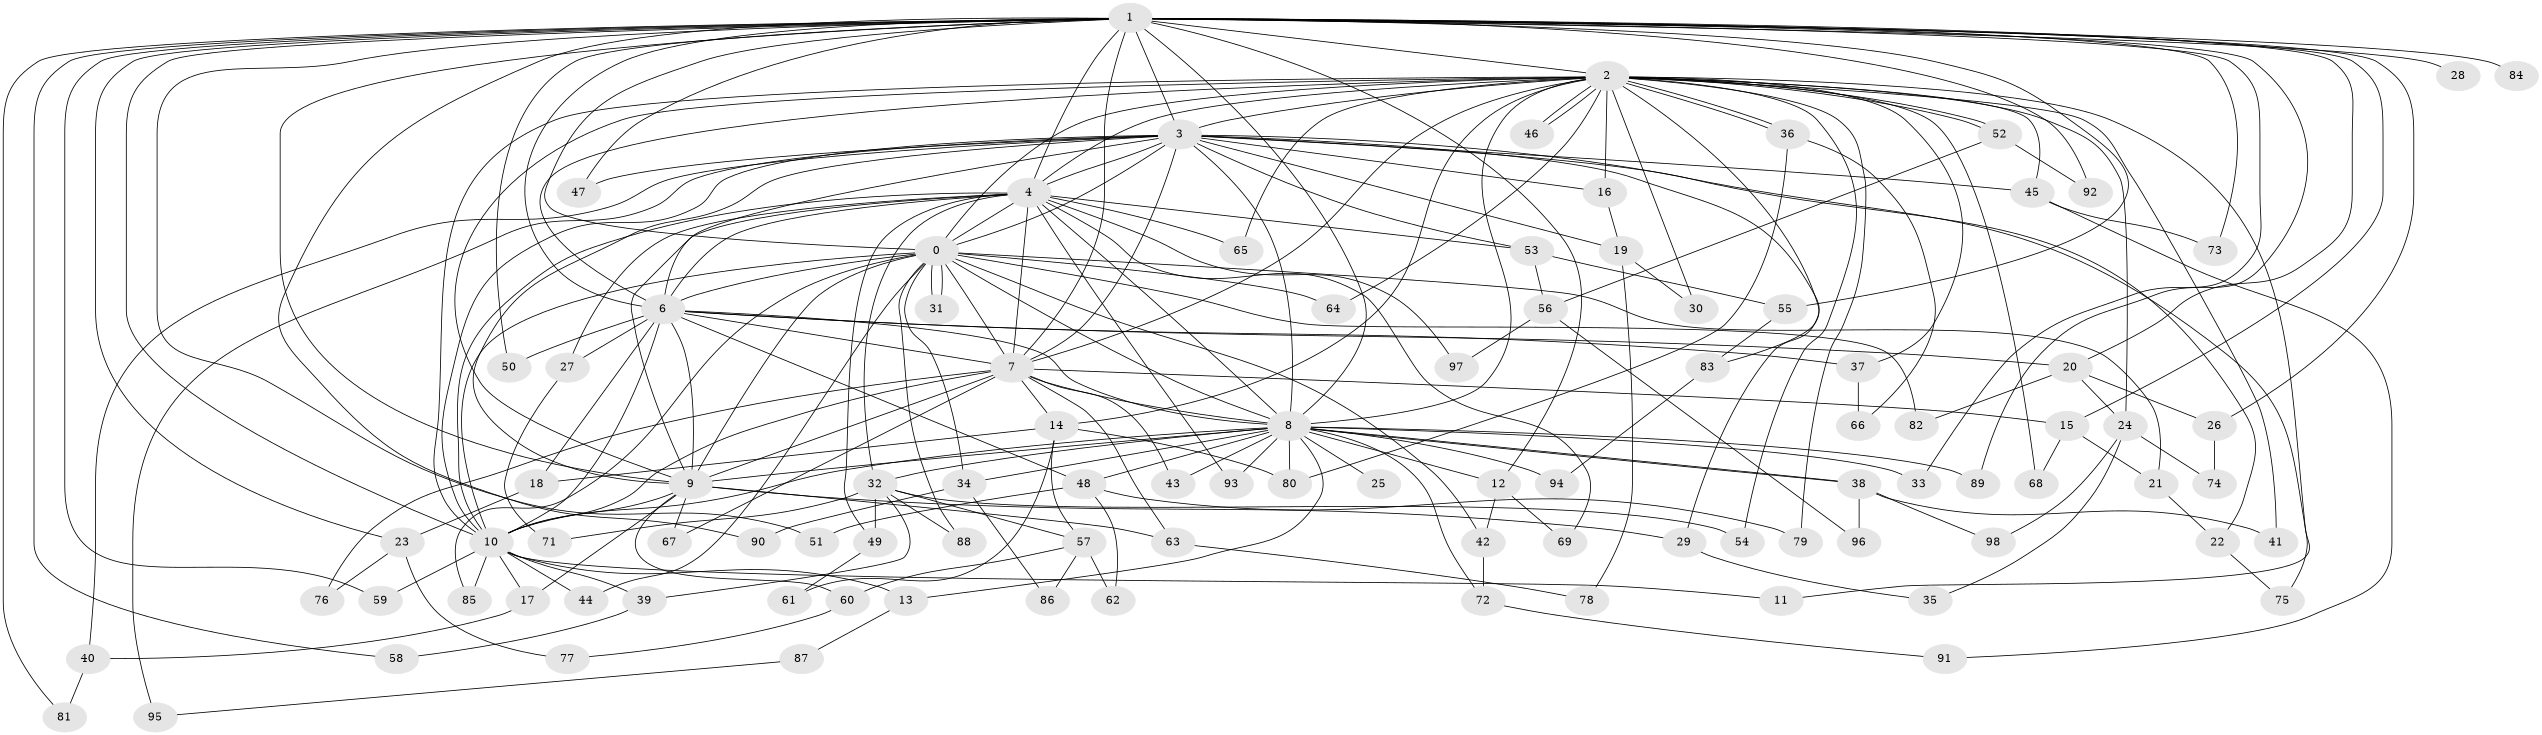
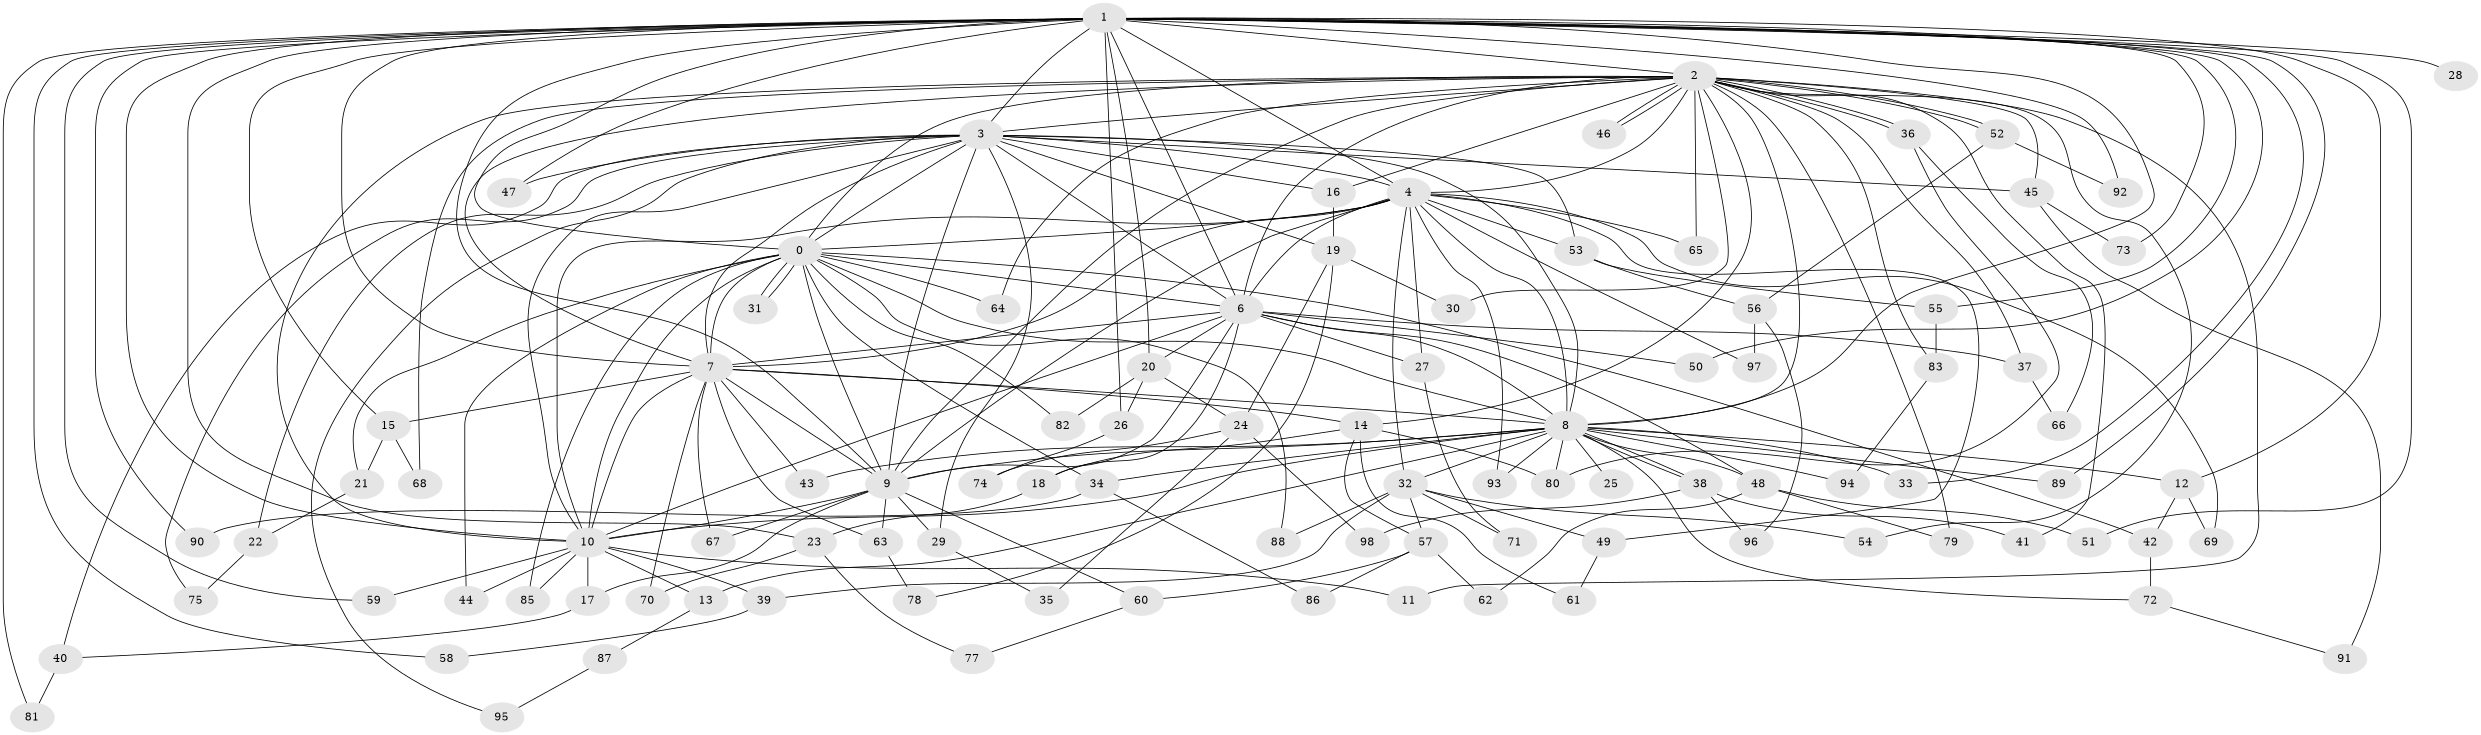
node "84": removed
edge "2" -- "24": now "19" -- "24"
node "76": label "76" -> "70"
